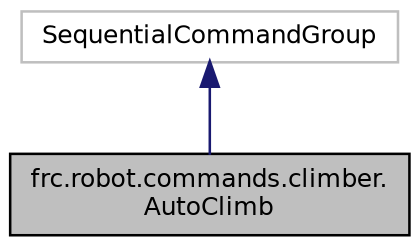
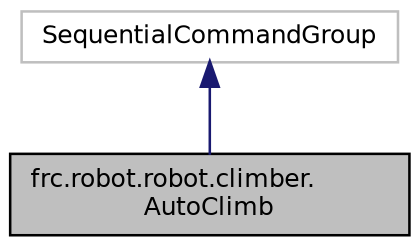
node "frc.robot.commands.climber. AutoClimb": label "frc.robot.commands.climber. AutoClimb" -> "frc.robot.robot.climber. AutoClimb"
